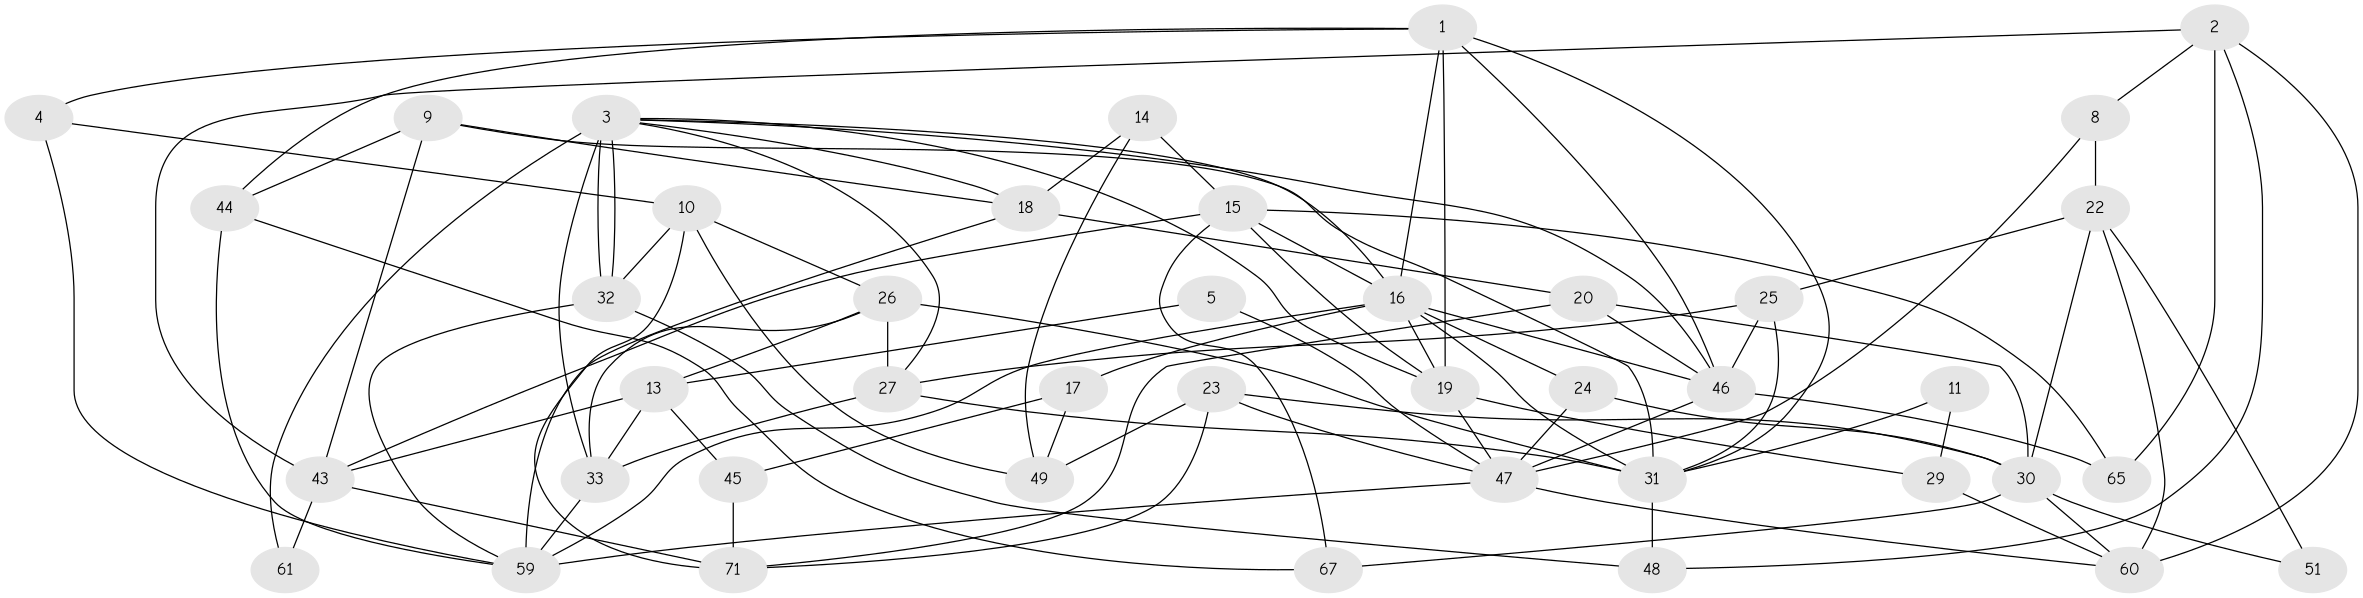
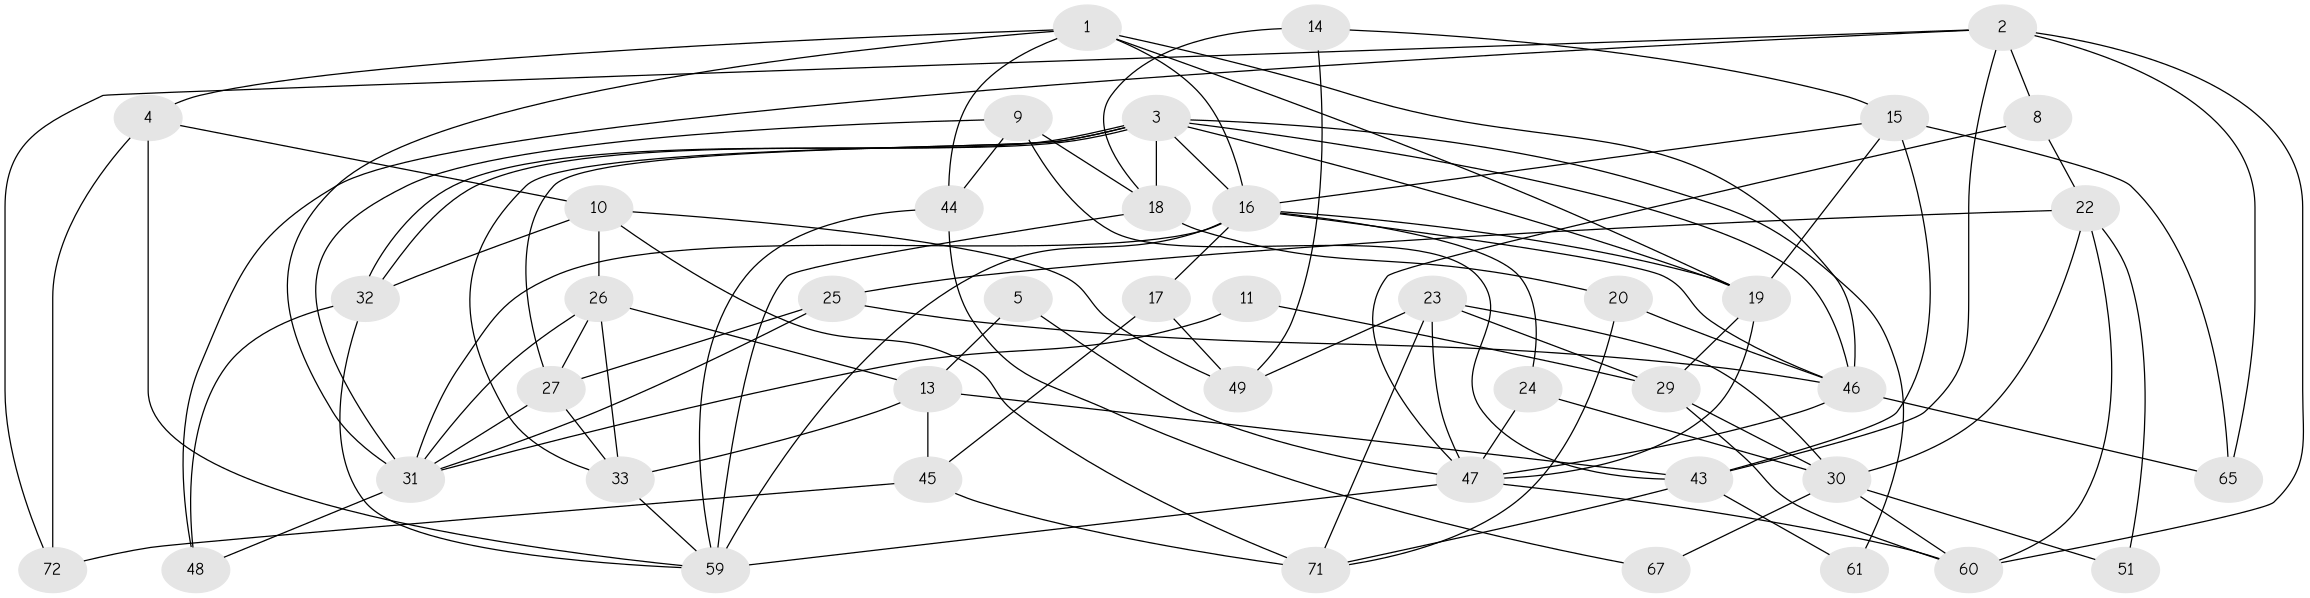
edge "20" -- "30": now "29" -- "30"
edge "23" -- "29": added
edge "15" -- "67": removed
node "72": added
